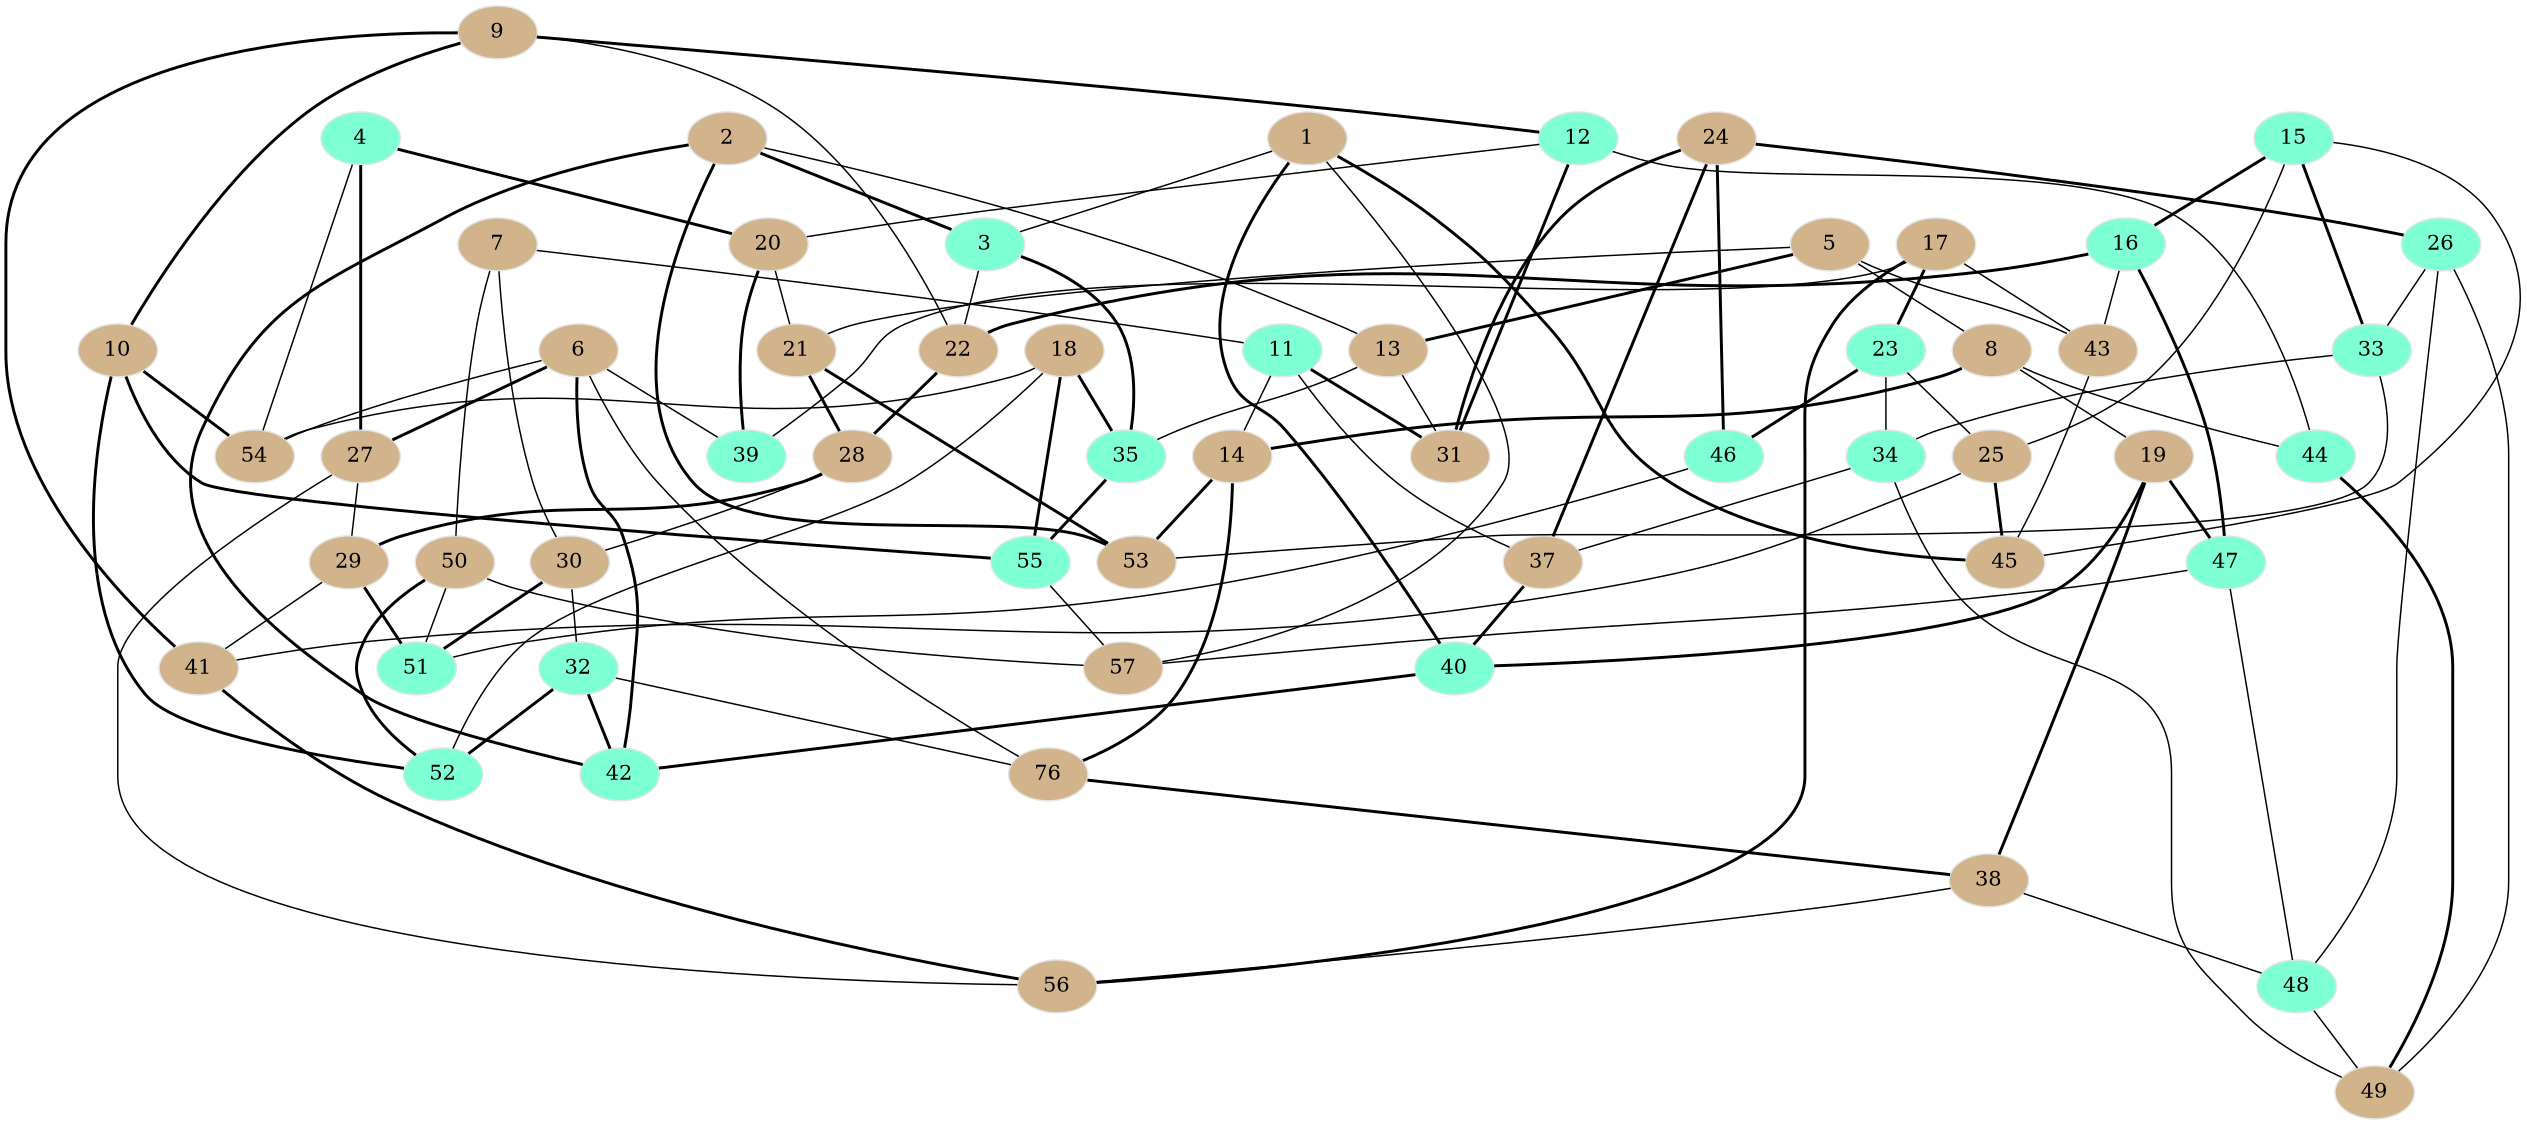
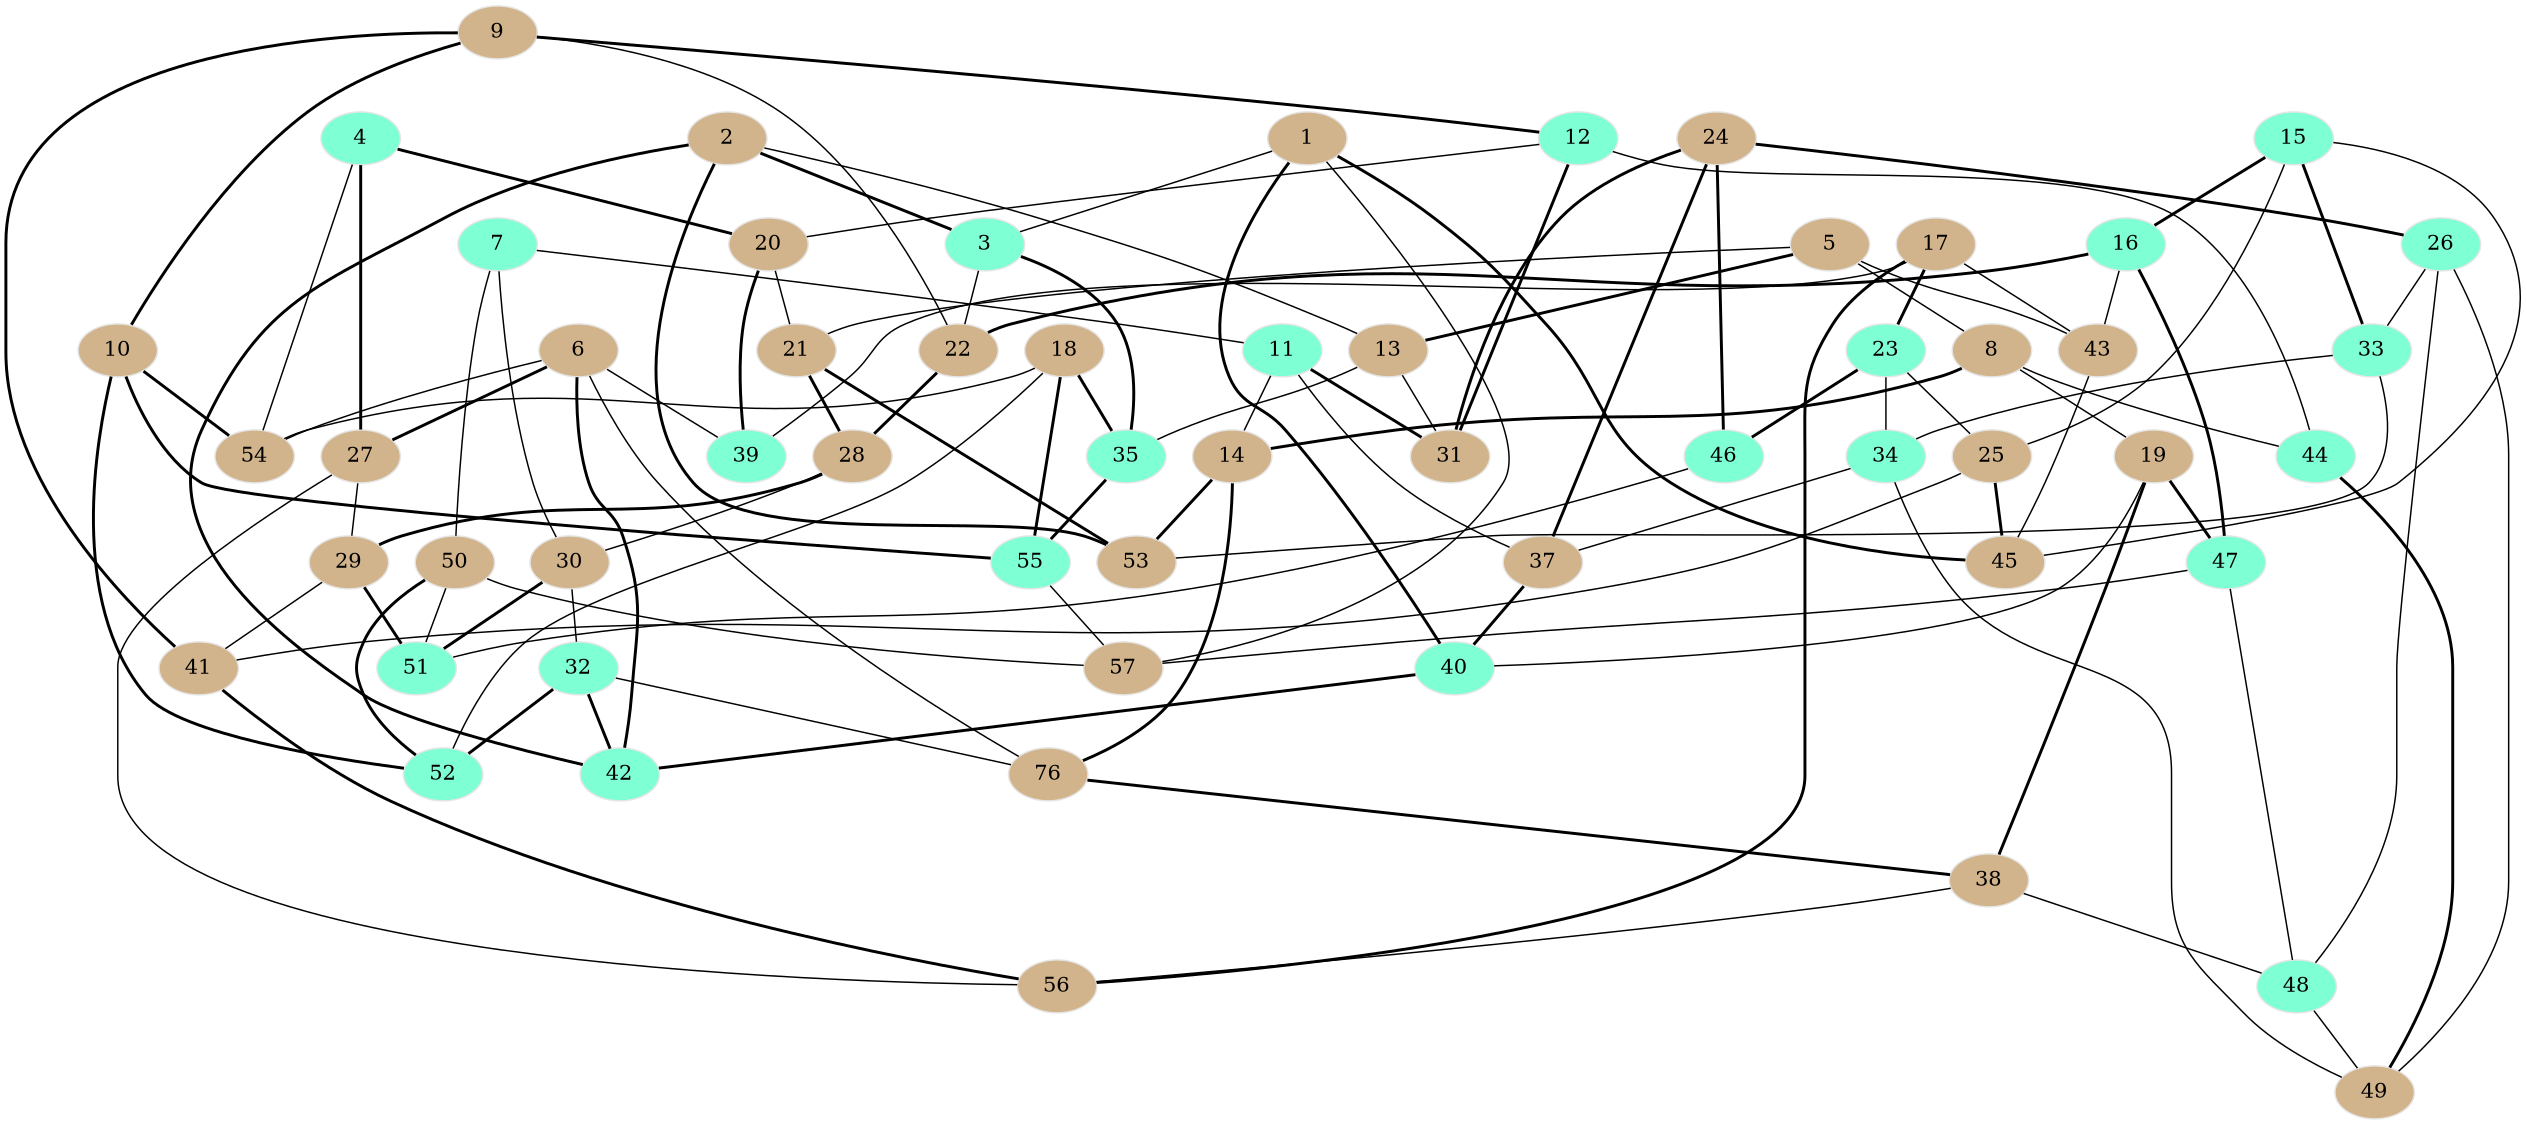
node "7": fillcolor tan -> aquamarine
edge "19" -- "40": style bold -> solid
